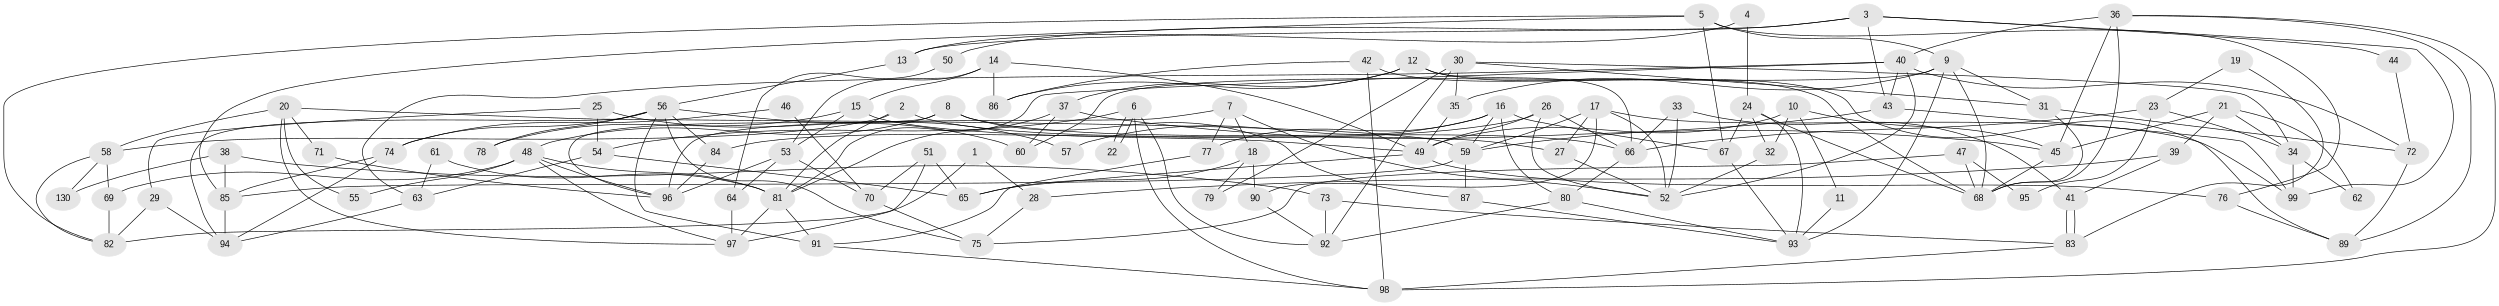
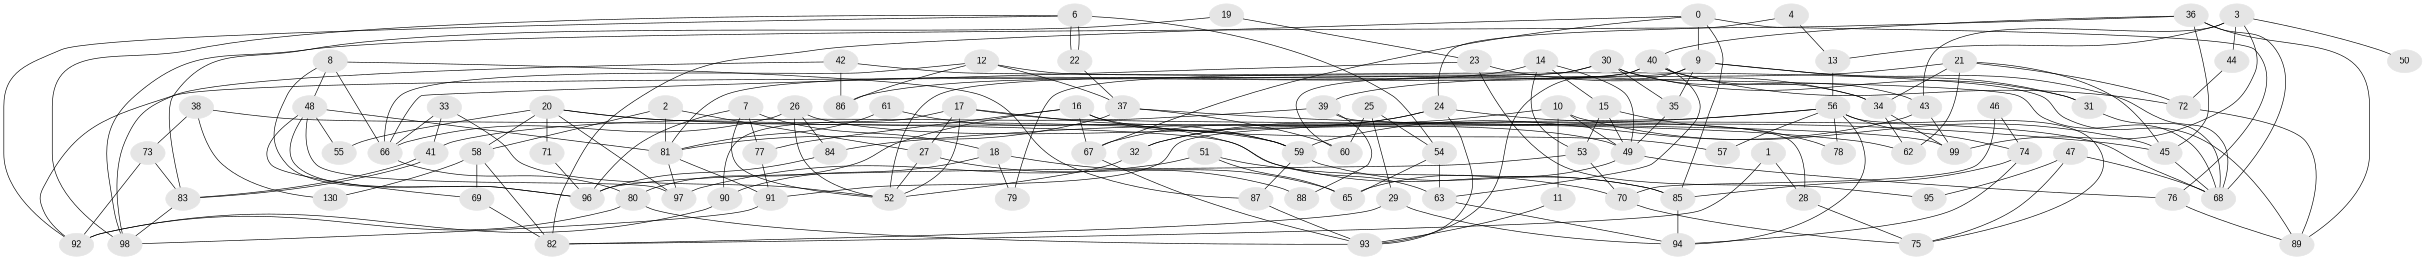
node "5": label "5" -> "0"
edge "22" -- "37": added
edge "20" -- "62": added
edge "31" -- "72": now "21" -- "72"
node "64": removed
node "88": added
